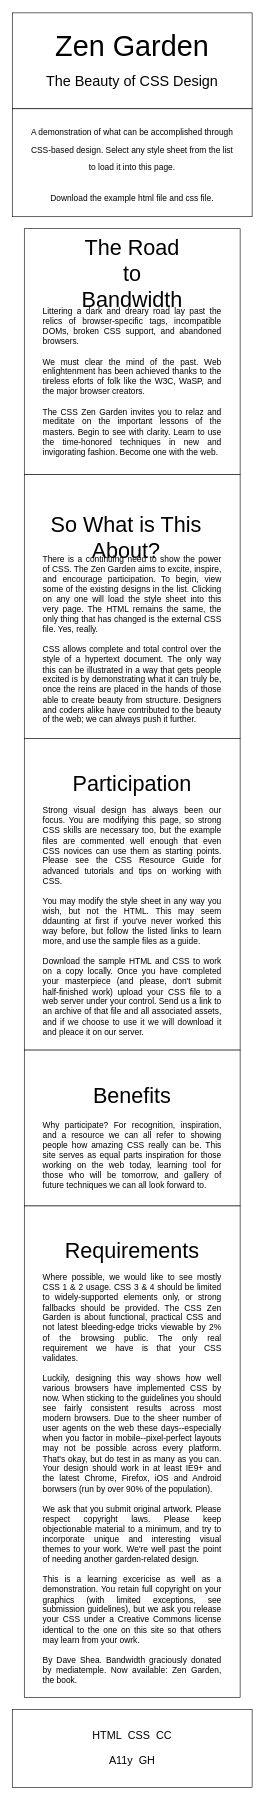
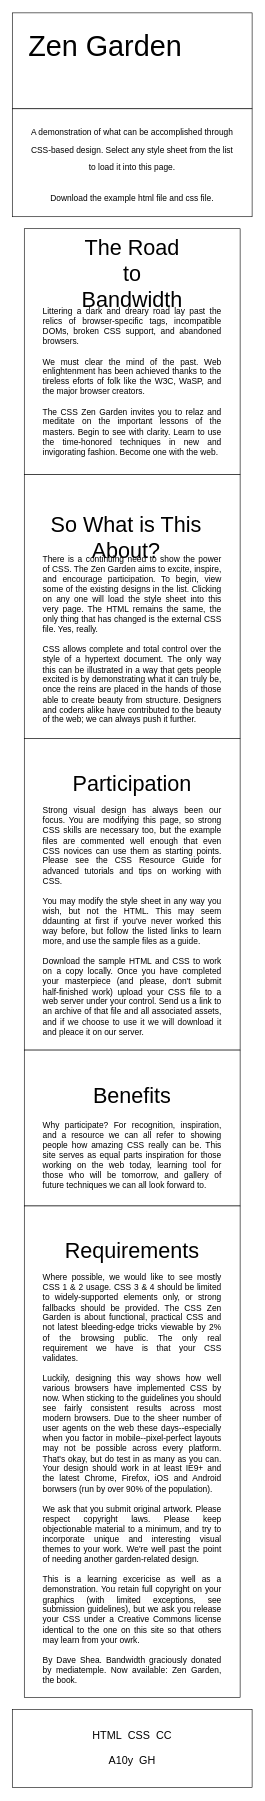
node "Zen Garden": moved (132, 45) -> (105, 45)
node "The Beauty of CSS Design": removed
node "HTML CSS CC A11y GH": label "HTML CSS CC A11y GH" -> "HTML CSS CC A10y GH"
